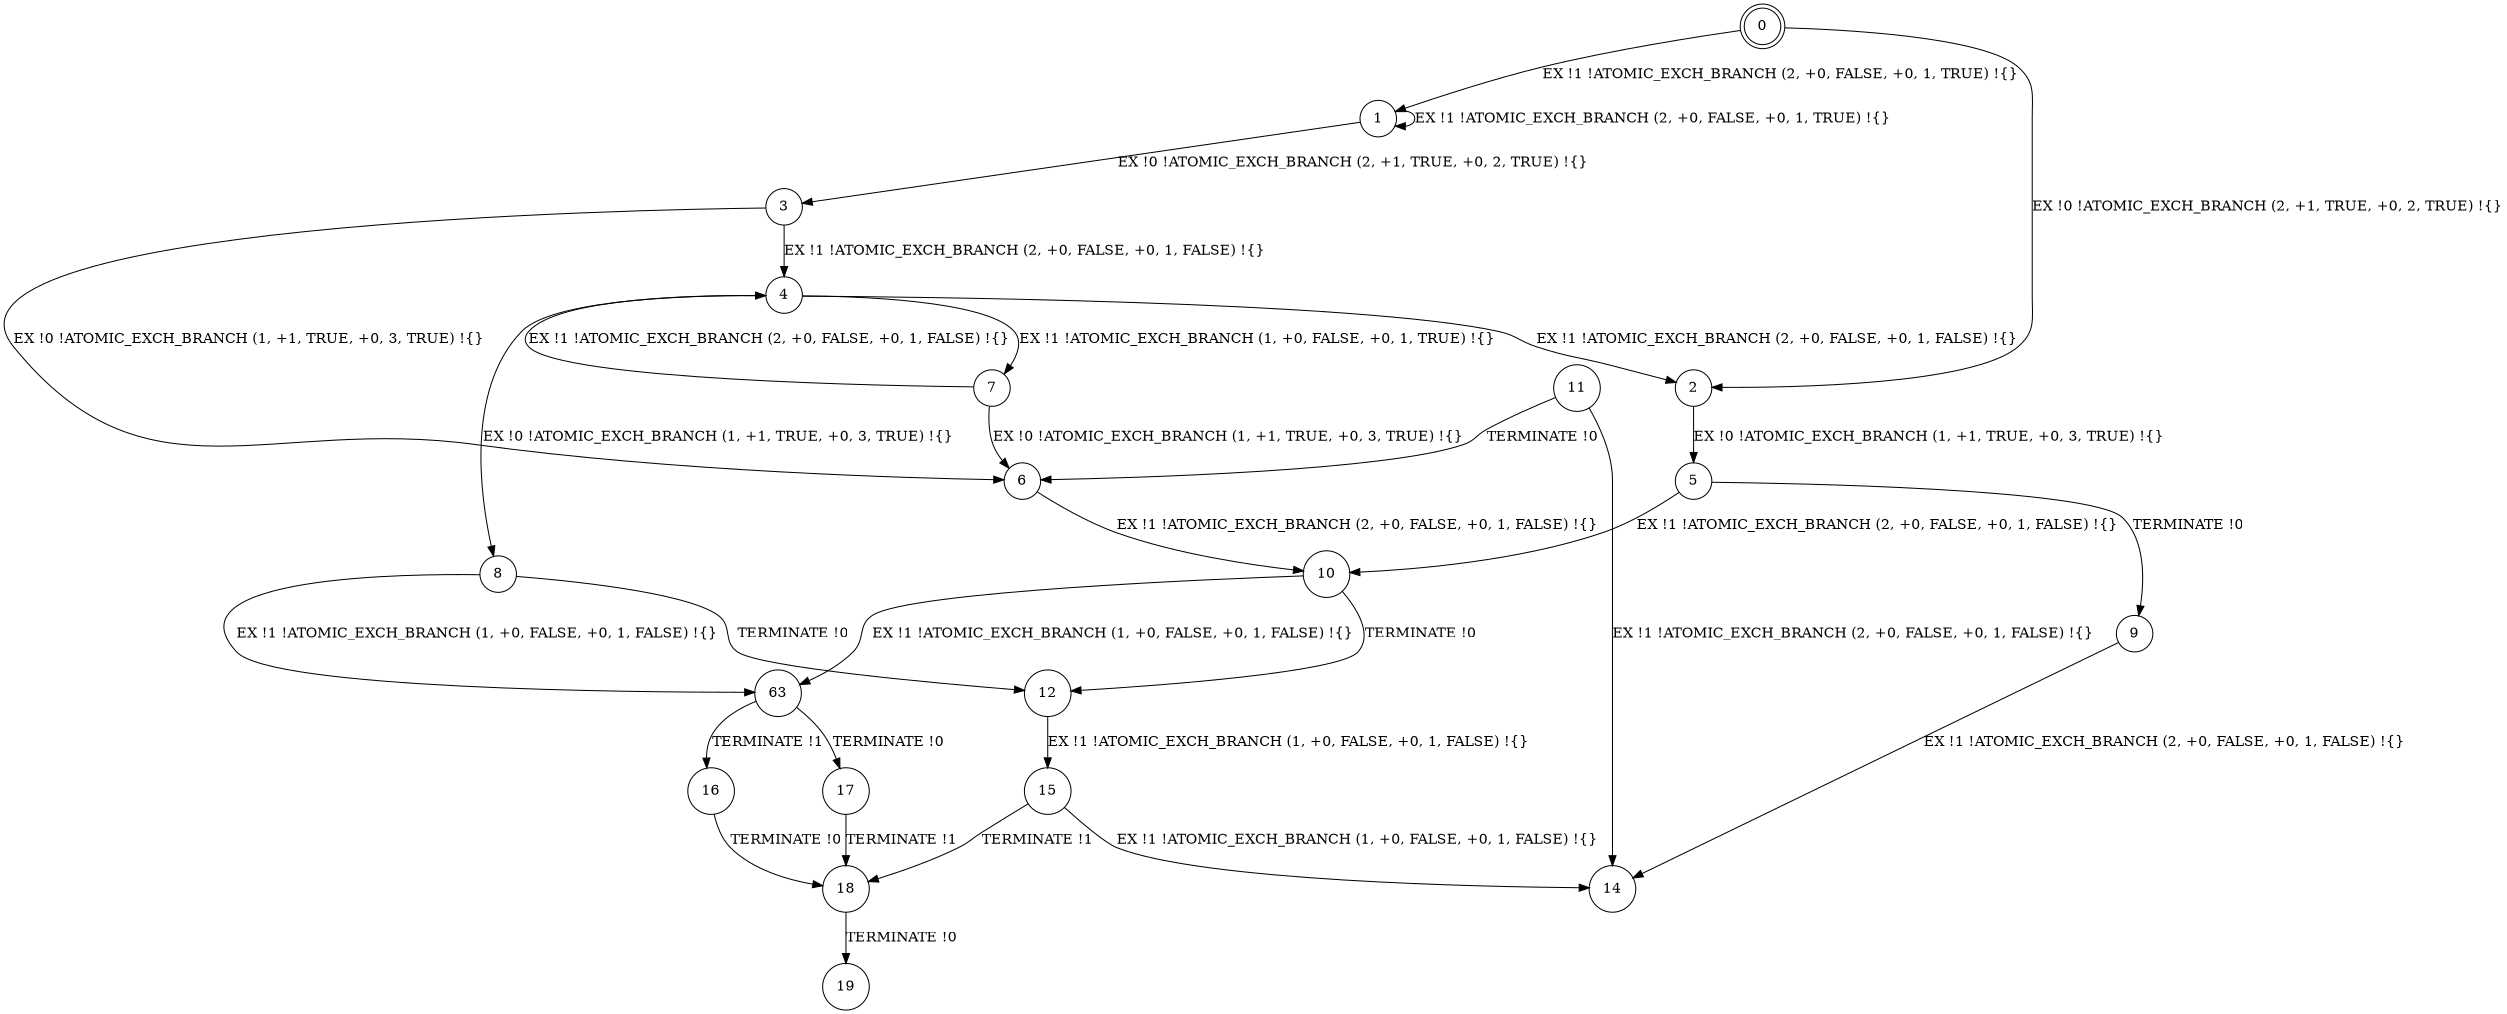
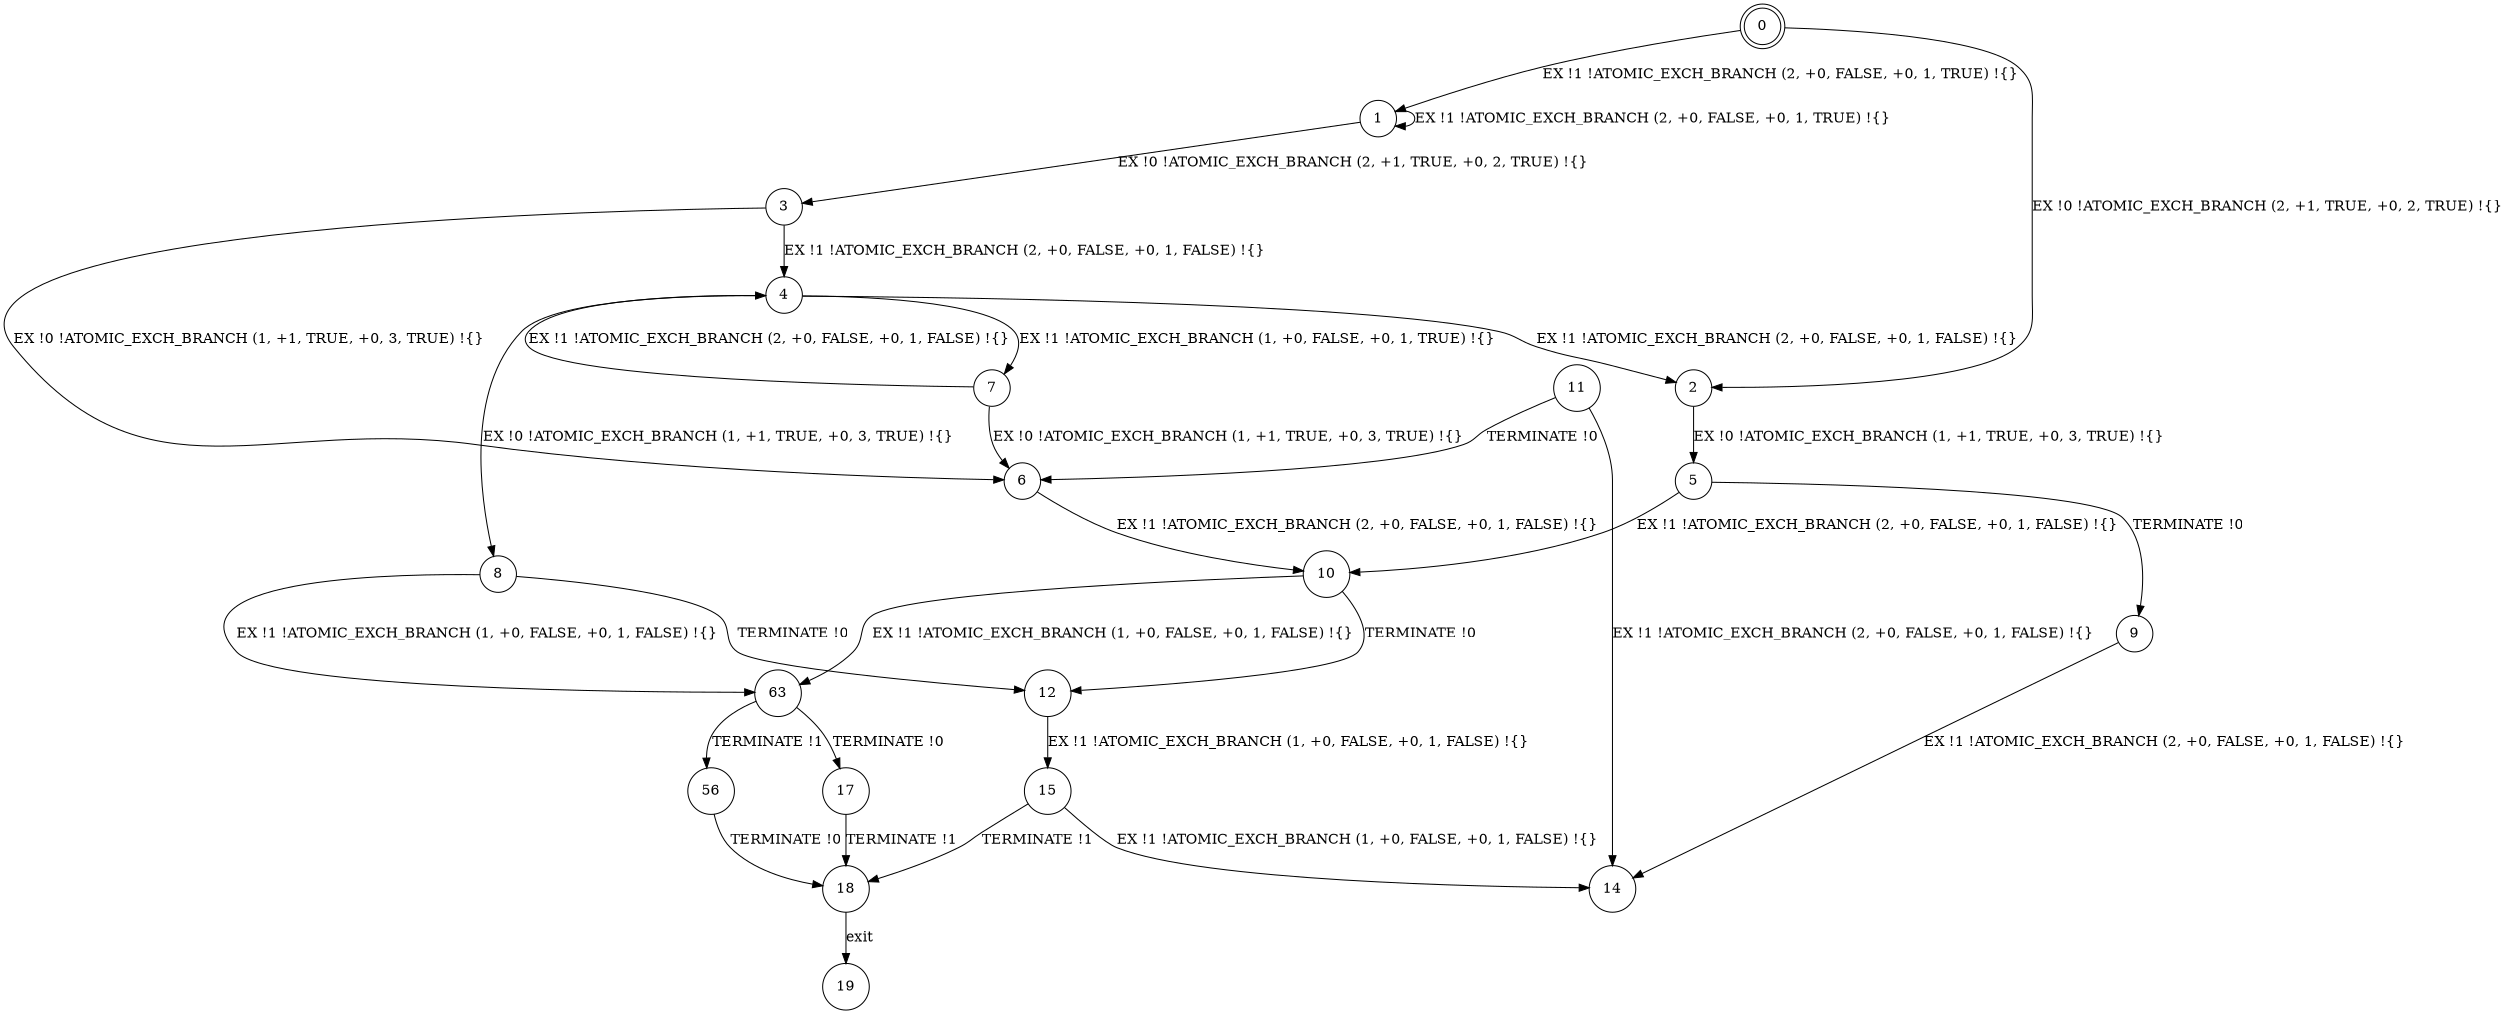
node "16": label "16" -> "56"
edge "18" -> "19": label "TERMINATE !0" -> "exit"
